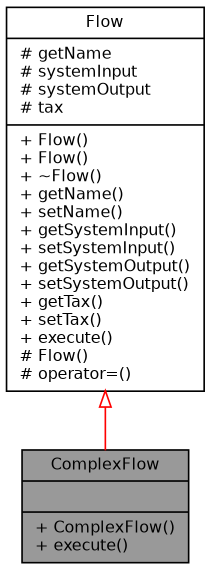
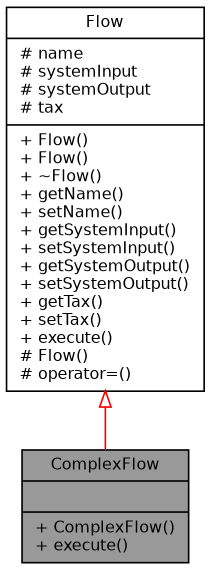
node "Flow": text "# getName" -> "# name"
